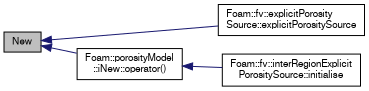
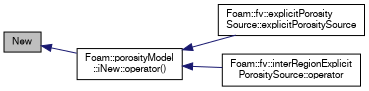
edge "Foam::fv::explicitPorosity Source::explicitPorositySource" -> "New": now "Foam::fv::explicitPorosity Source::explicitPorositySource" -> "Foam::porosityModel ::iNew::operator()"
node "Foam::fv::interRegionExplicit PorositySource::initialise": label "Foam::fv::interRegionExplicit PorositySource::initialise" -> "Foam::fv::interRegionExplicit PorositySource::operator"
